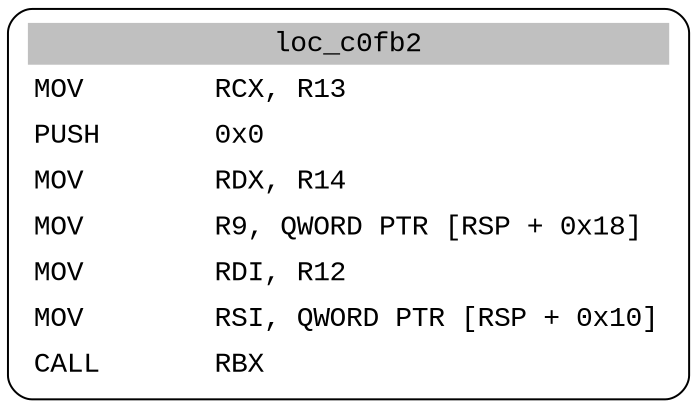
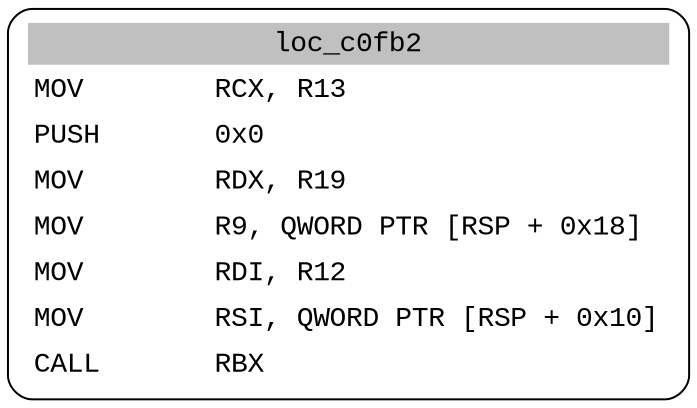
node "loc_c0fb2": text "MOV        RDX, R14" -> "MOV        RDX, R19"
